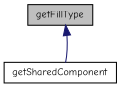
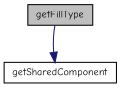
edge "getSharedComponent" -> "getFillType": reversed
